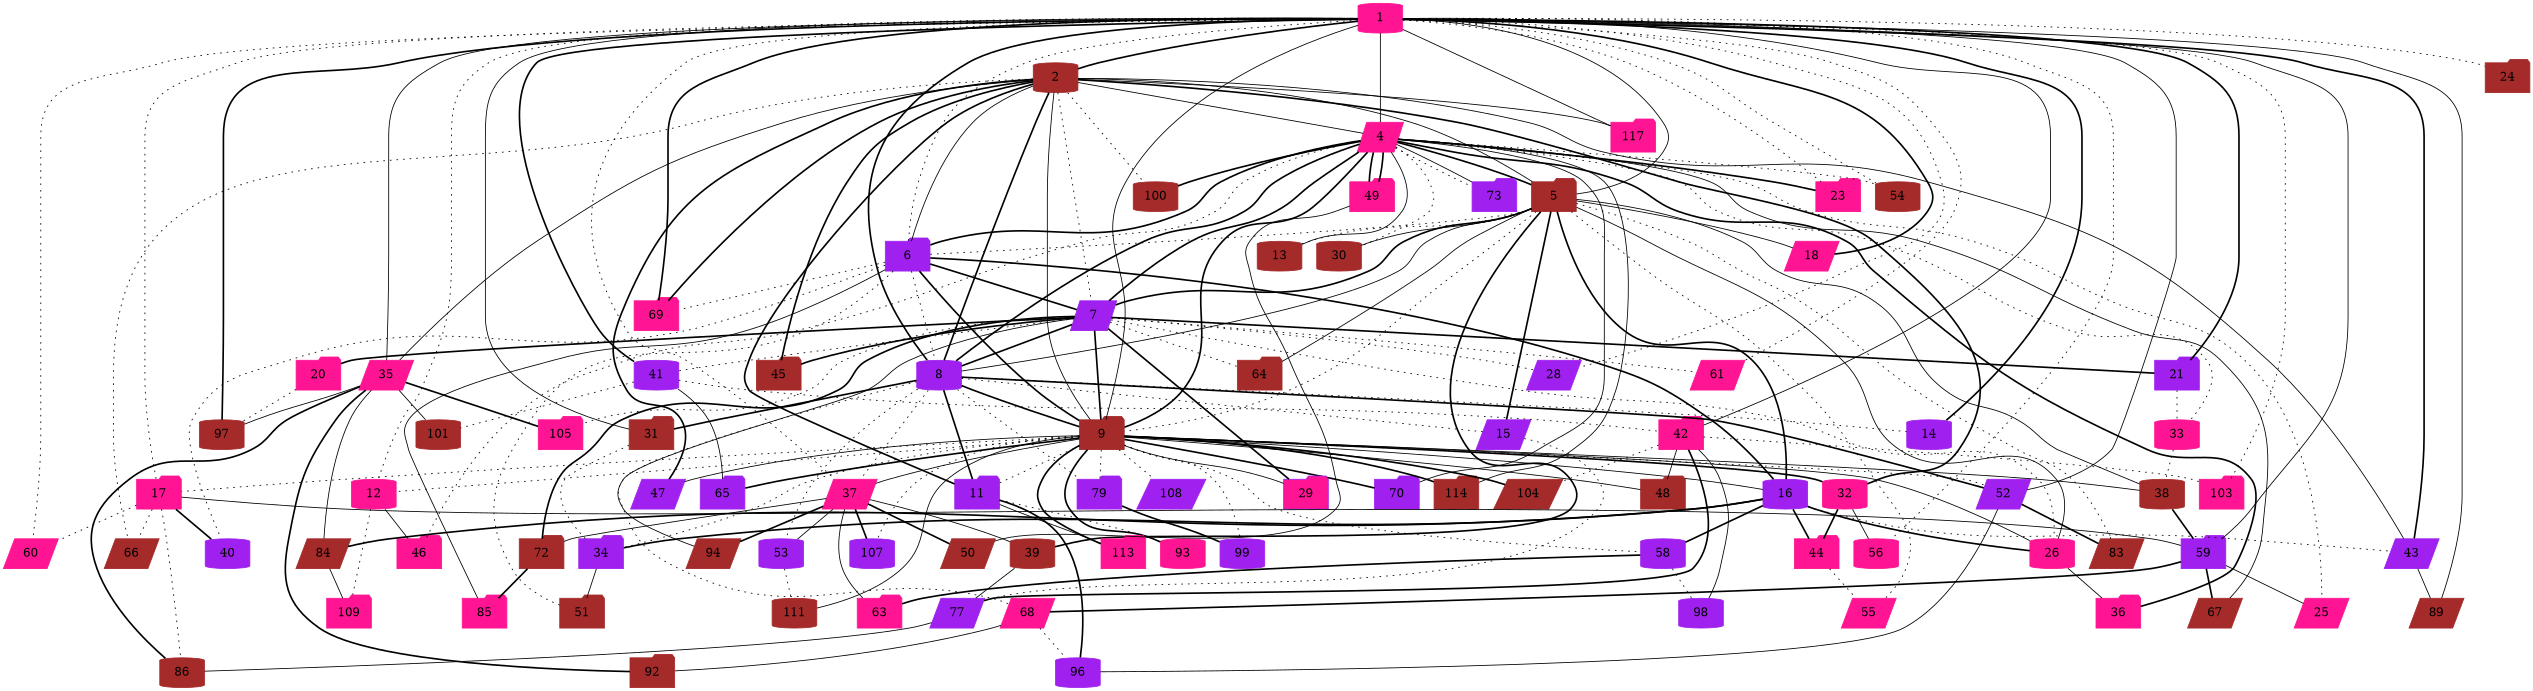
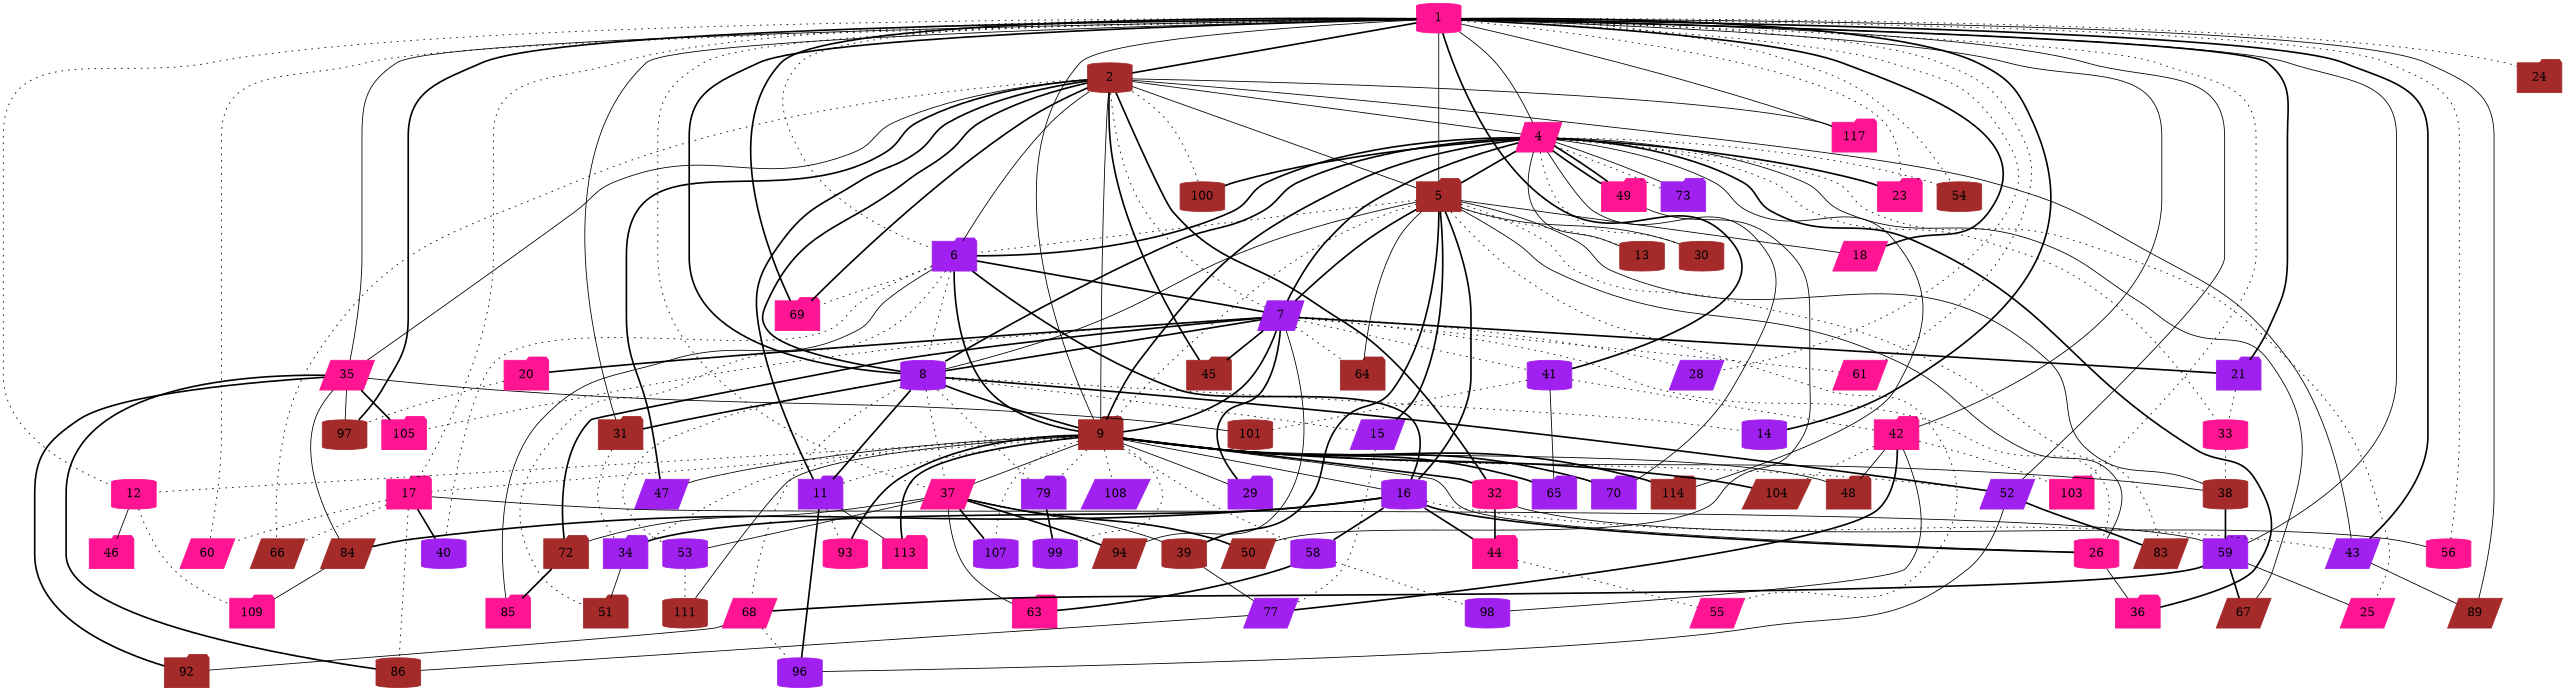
edge "4" -- "46": removed
node "29": fillcolor deeppink -> purple
